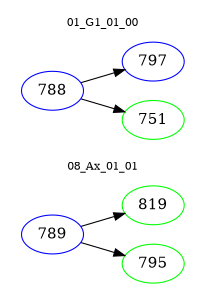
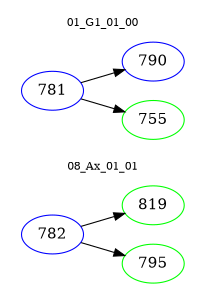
node "797": label "797" -> "790"
node "788": label "788" -> "781"
node "751": label "751" -> "755"
node "789": label "789" -> "782"
